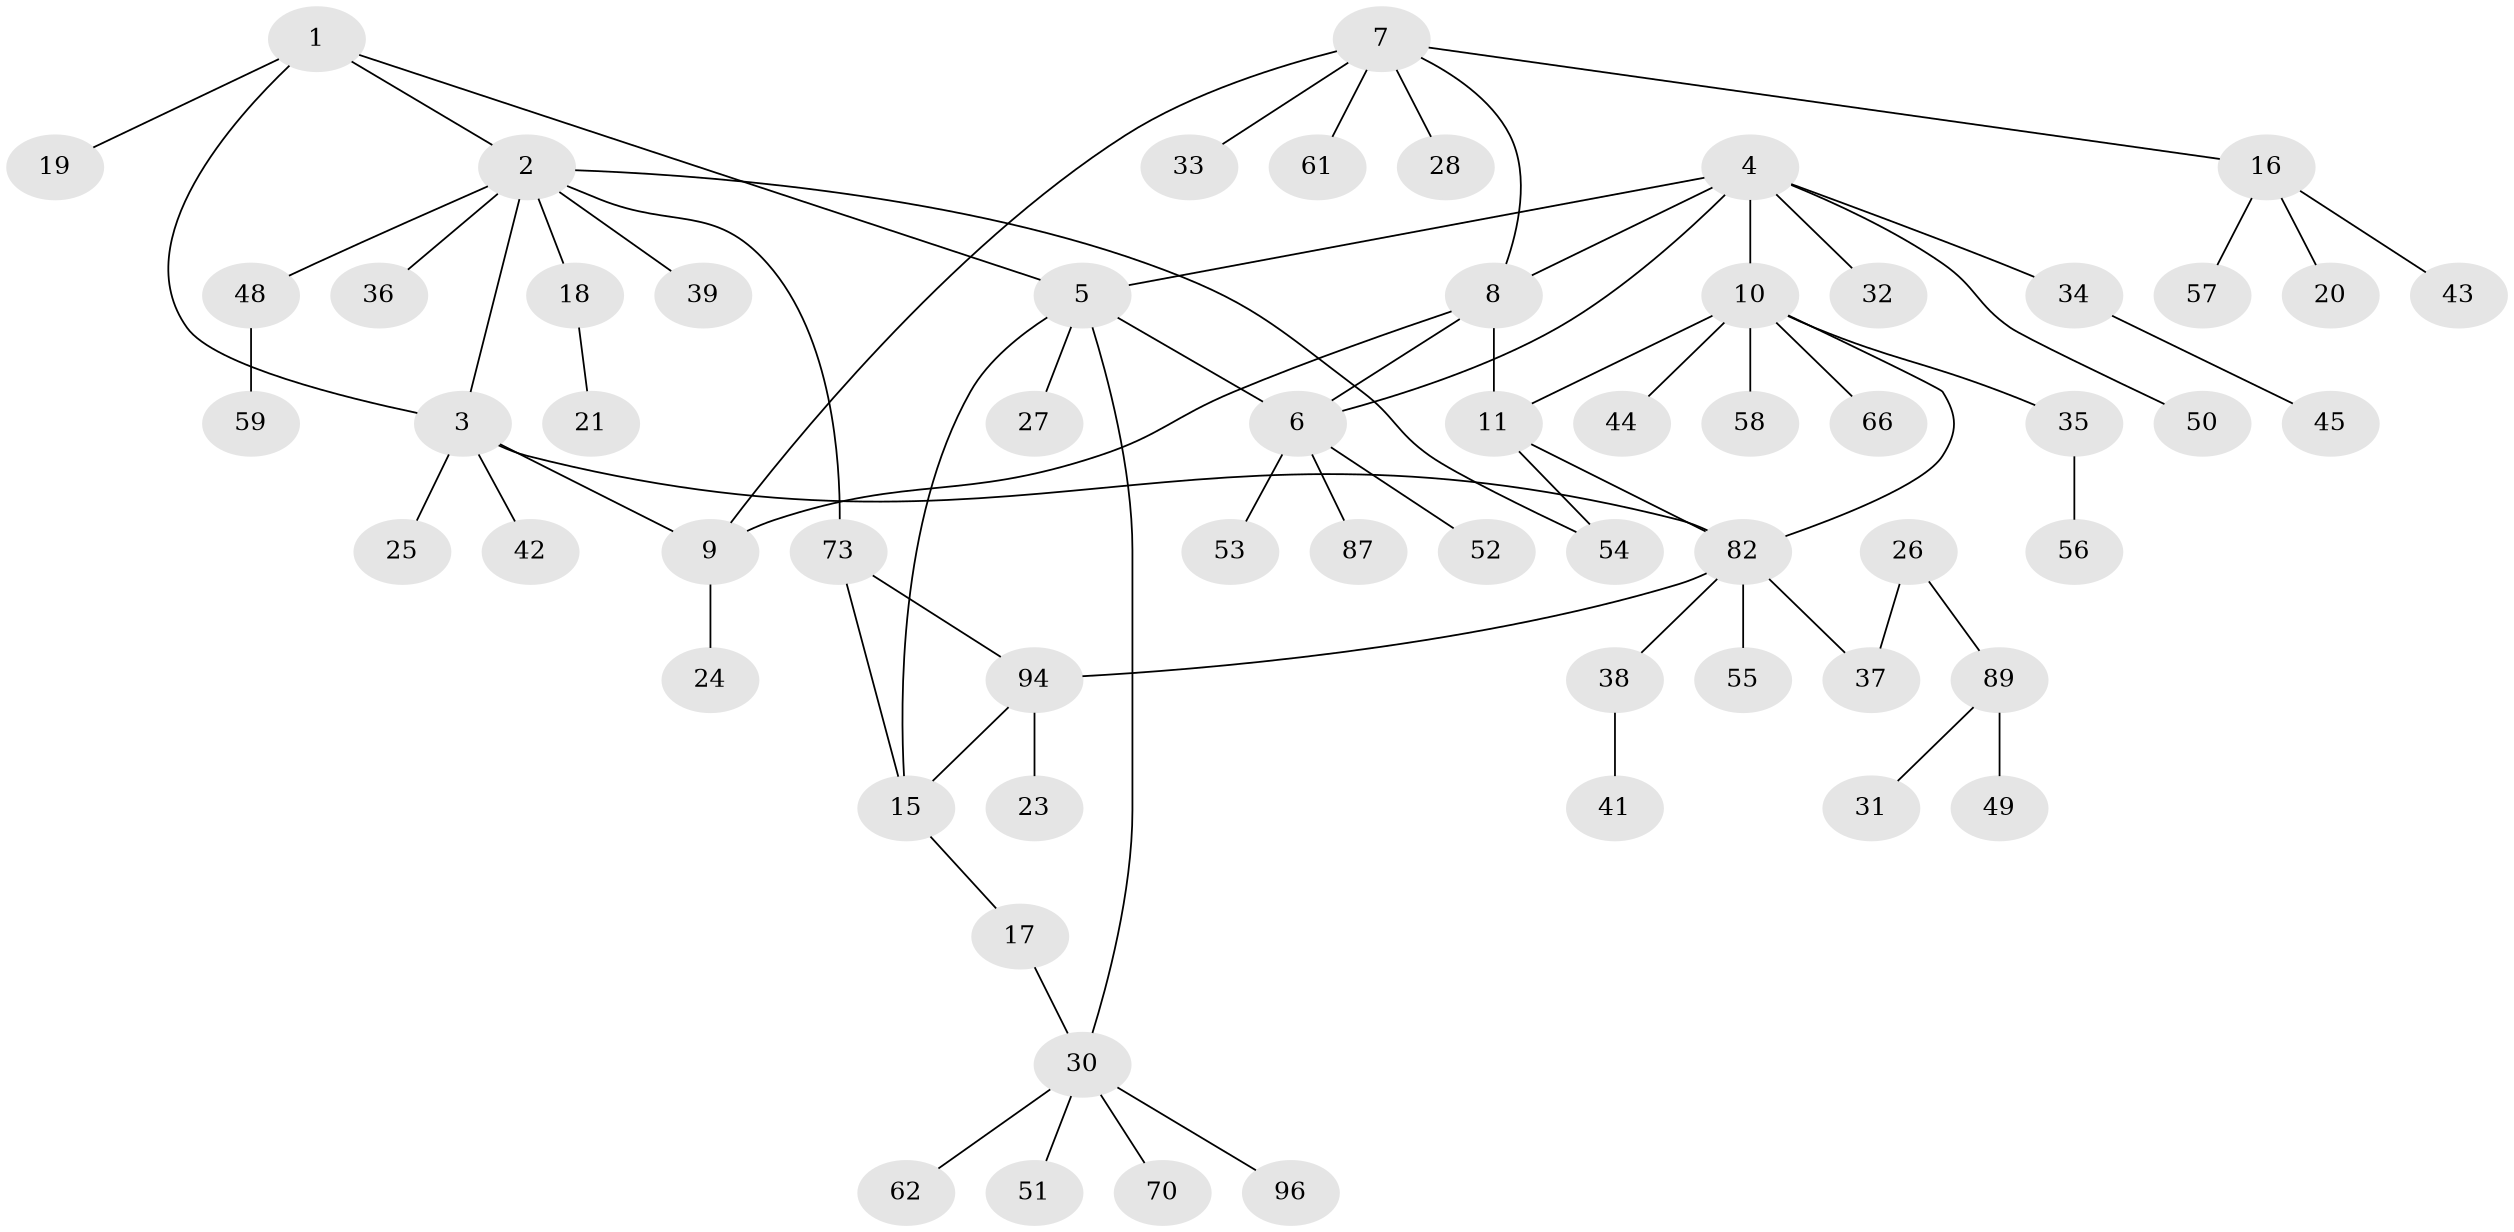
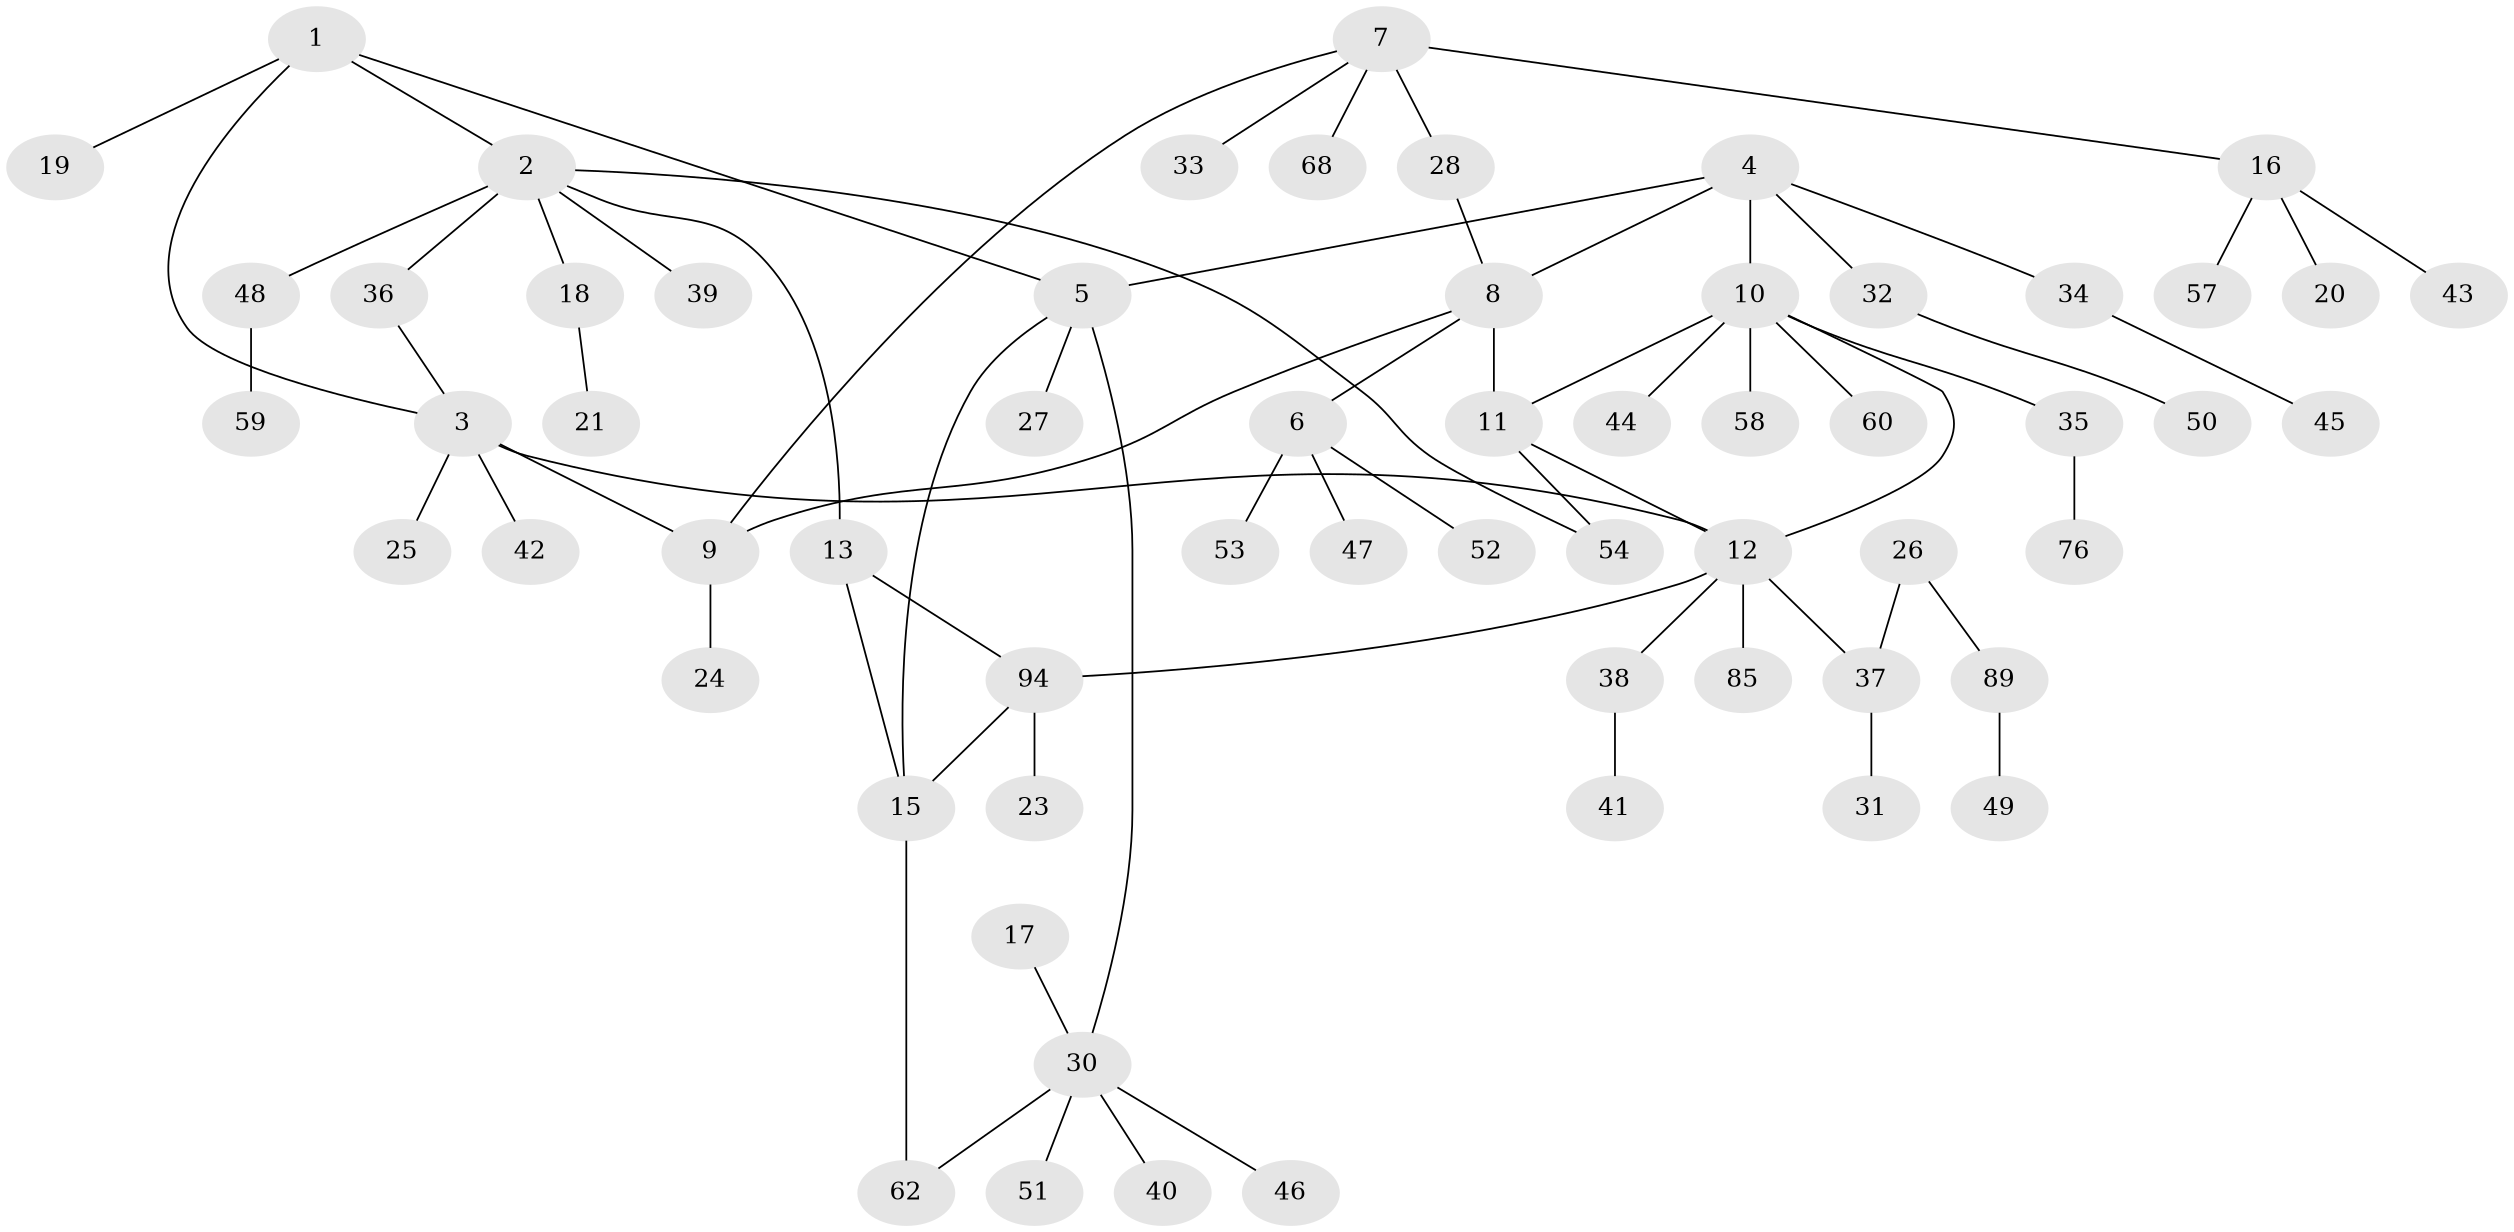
edge "7" -- "8": now "28" -- "8"
node "61": label "61" -> "68"
edge "2" -- "3": now "36" -- "3"
edge "4" -- "50": now "32" -- "50"
edge "4" -- "6": removed
edge "5" -- "6": removed
node "66": label "66" -> "60"
node "73": label "73" -> "13"
node "87": label "87" -> "47"
node "82": label "82" -> "12"
node "56": label "56" -> "76"
node "55": label "55" -> "85"
edge "89" -- "31": now "37" -- "31"
edge "15" -- "17": now "15" -- "62"
node "70": label "70" -> "40"
node "96": label "96" -> "46"
